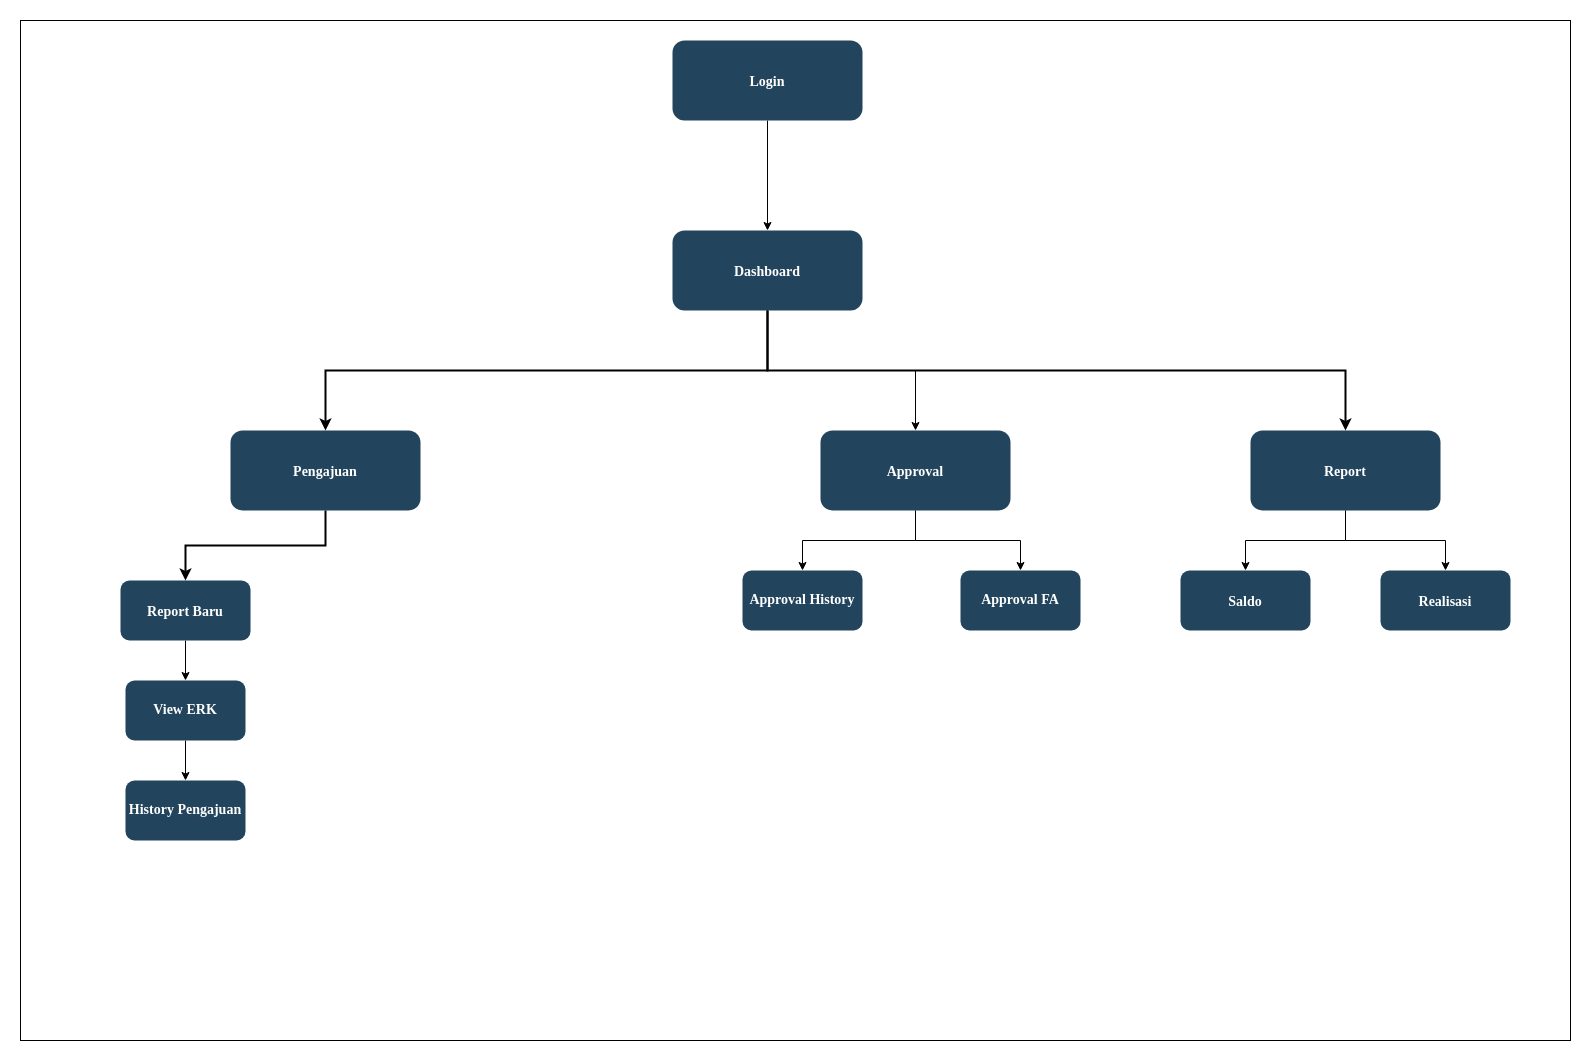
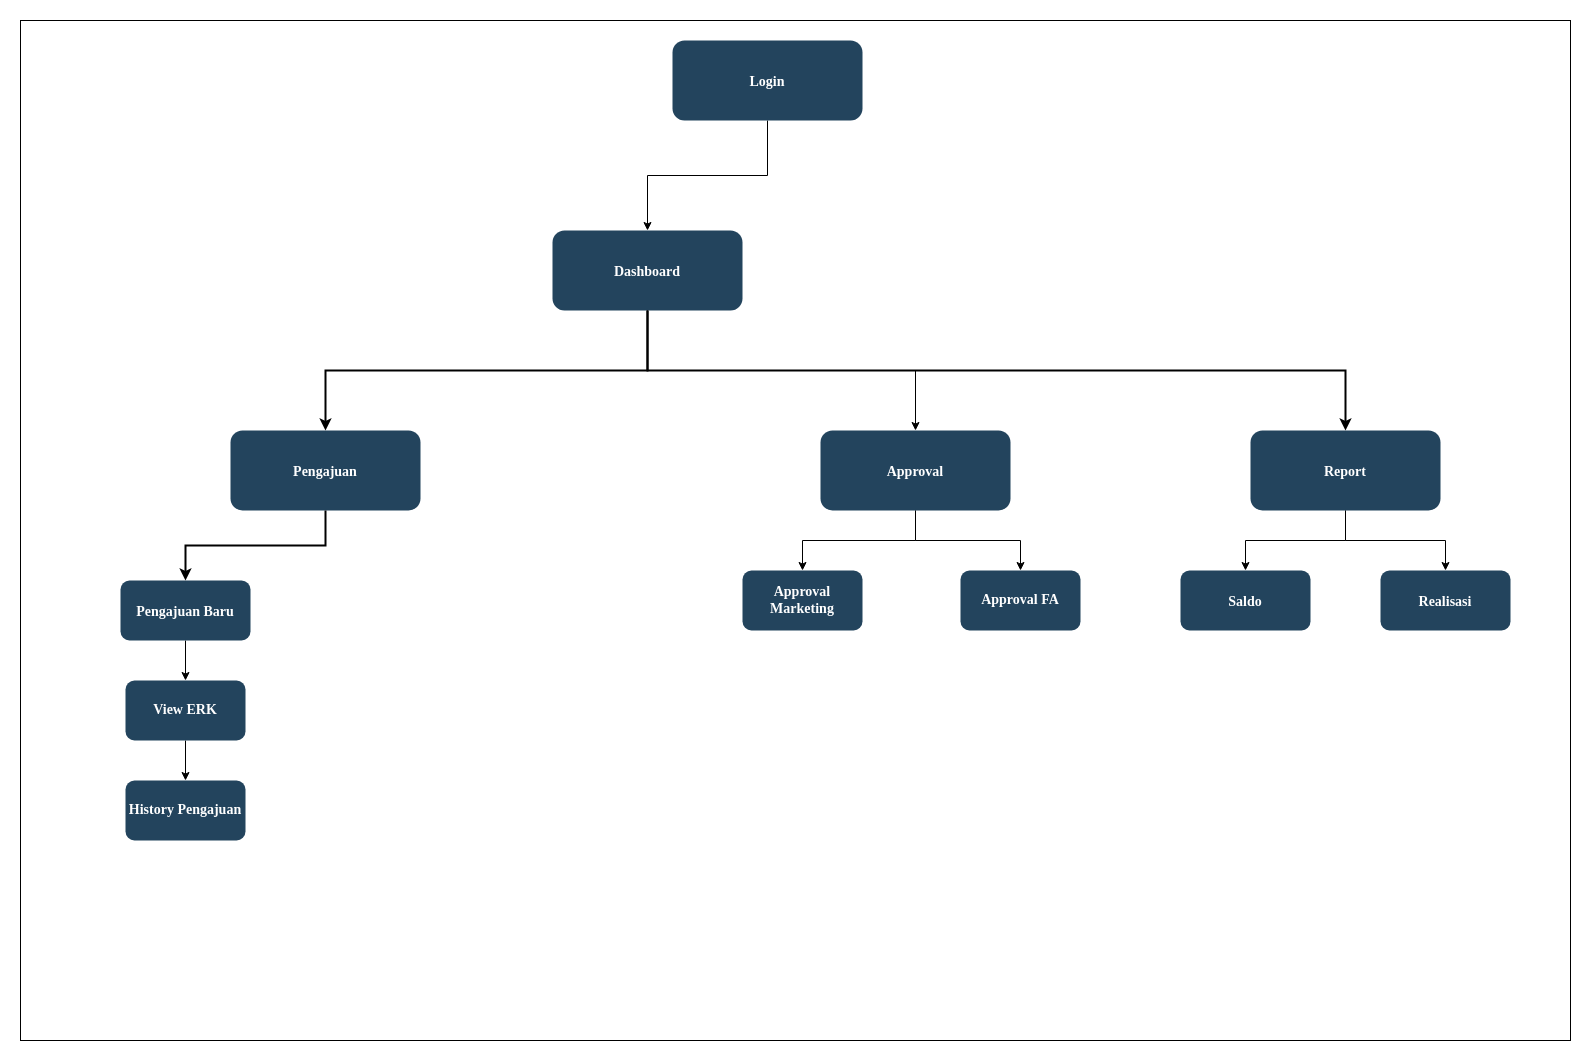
node "Dashboard": moved (768, 271) -> (648, 271)
node "Approval History": label "Approval History" -> "Approval Marketing"
node "Report Baru": label "Report Baru" -> "Pengajuan Baru"
